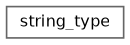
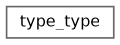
node "string_type": label "string_type" -> "type_type"
